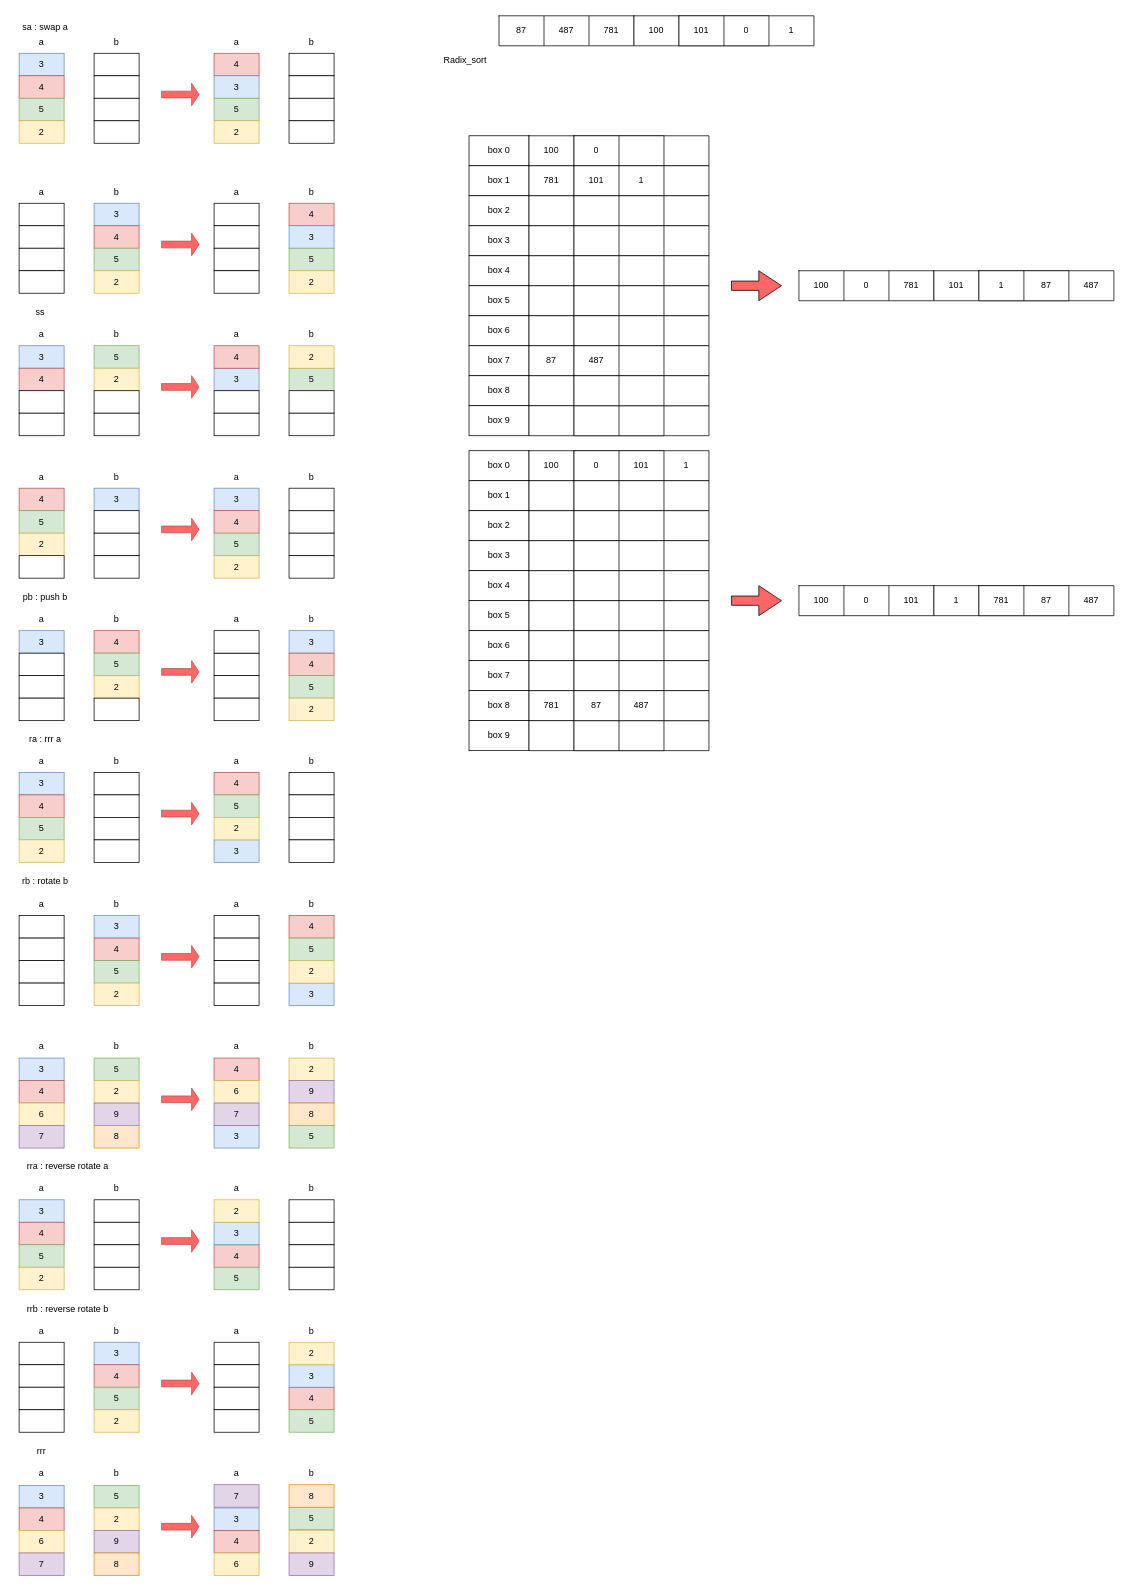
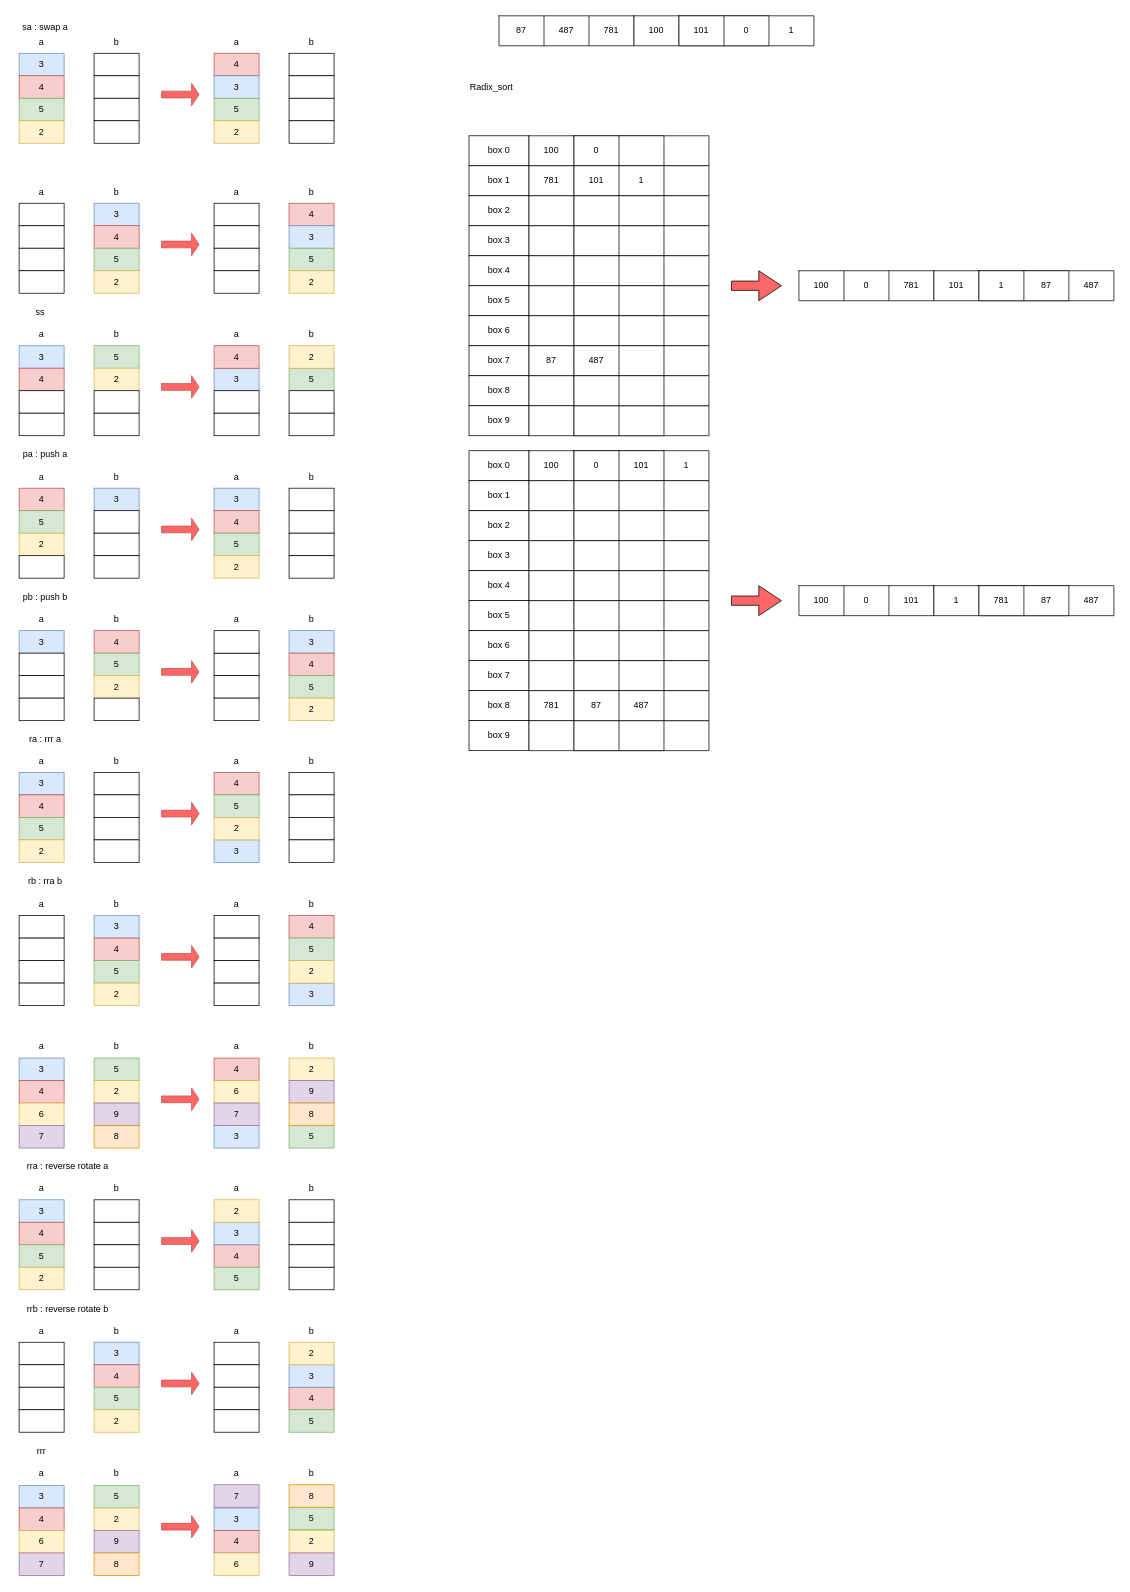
node "Radix_sort": moved (465, 60) -> (492, 87)
node "pa : push a": added
node "rb : rotate b": label "rb : rotate b" -> "rb : rra b"
